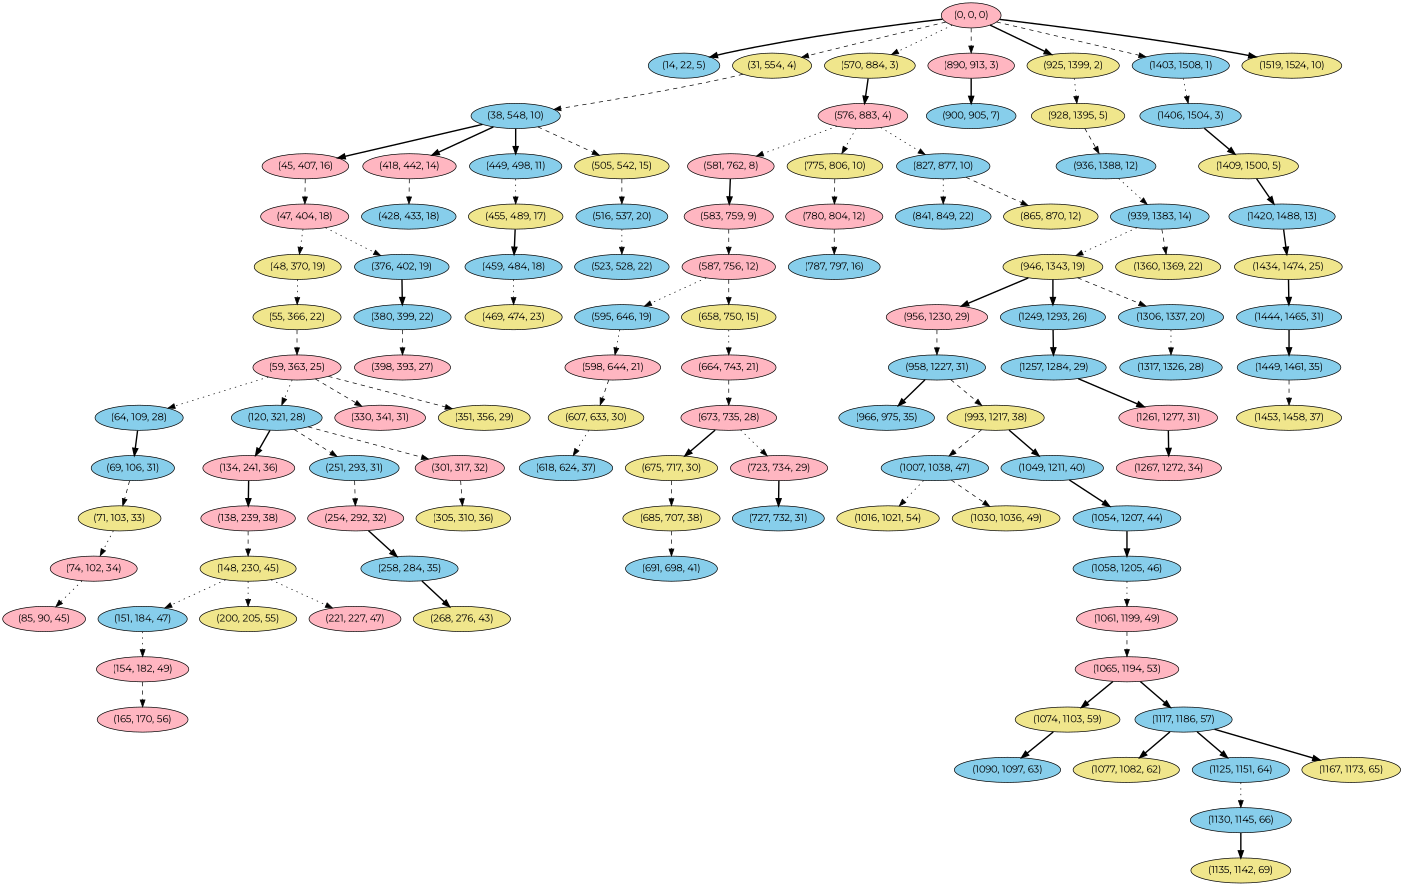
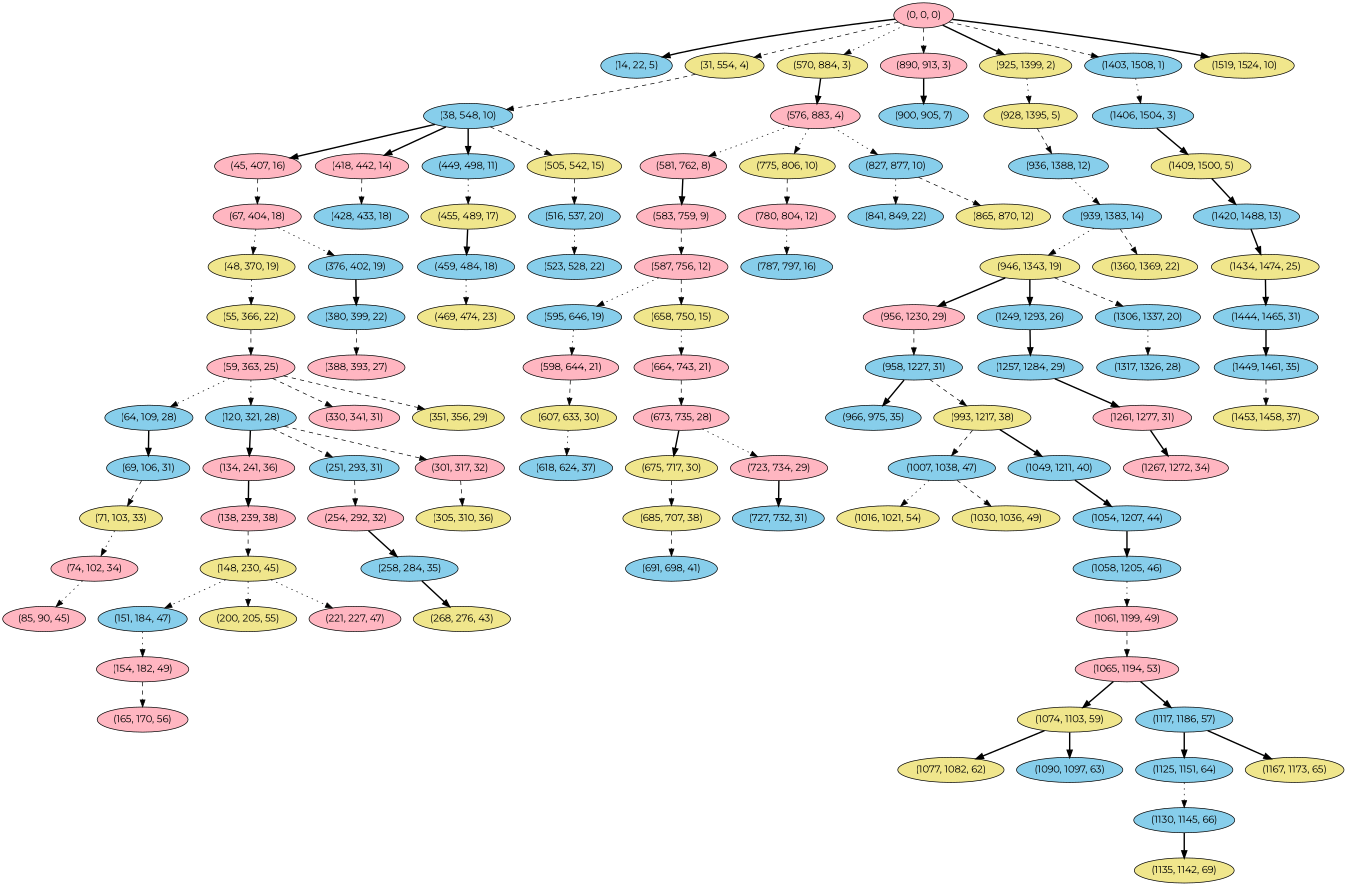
node "(47, 404, 18)": label "(47, 404, 18)" -> "(67, 404, 18)"
edge "(780, 804, 12)" -> "(787, 797, 16)": style dashed -> dotted
node "(398, 393, 27)": label "(398, 393, 27)" -> "(388, 393, 27)"
edge "(1117, 1186, 57)" -> "(1077, 1082, 62)": now "(1074, 1103, 59)" -> "(1077, 1082, 62)"
